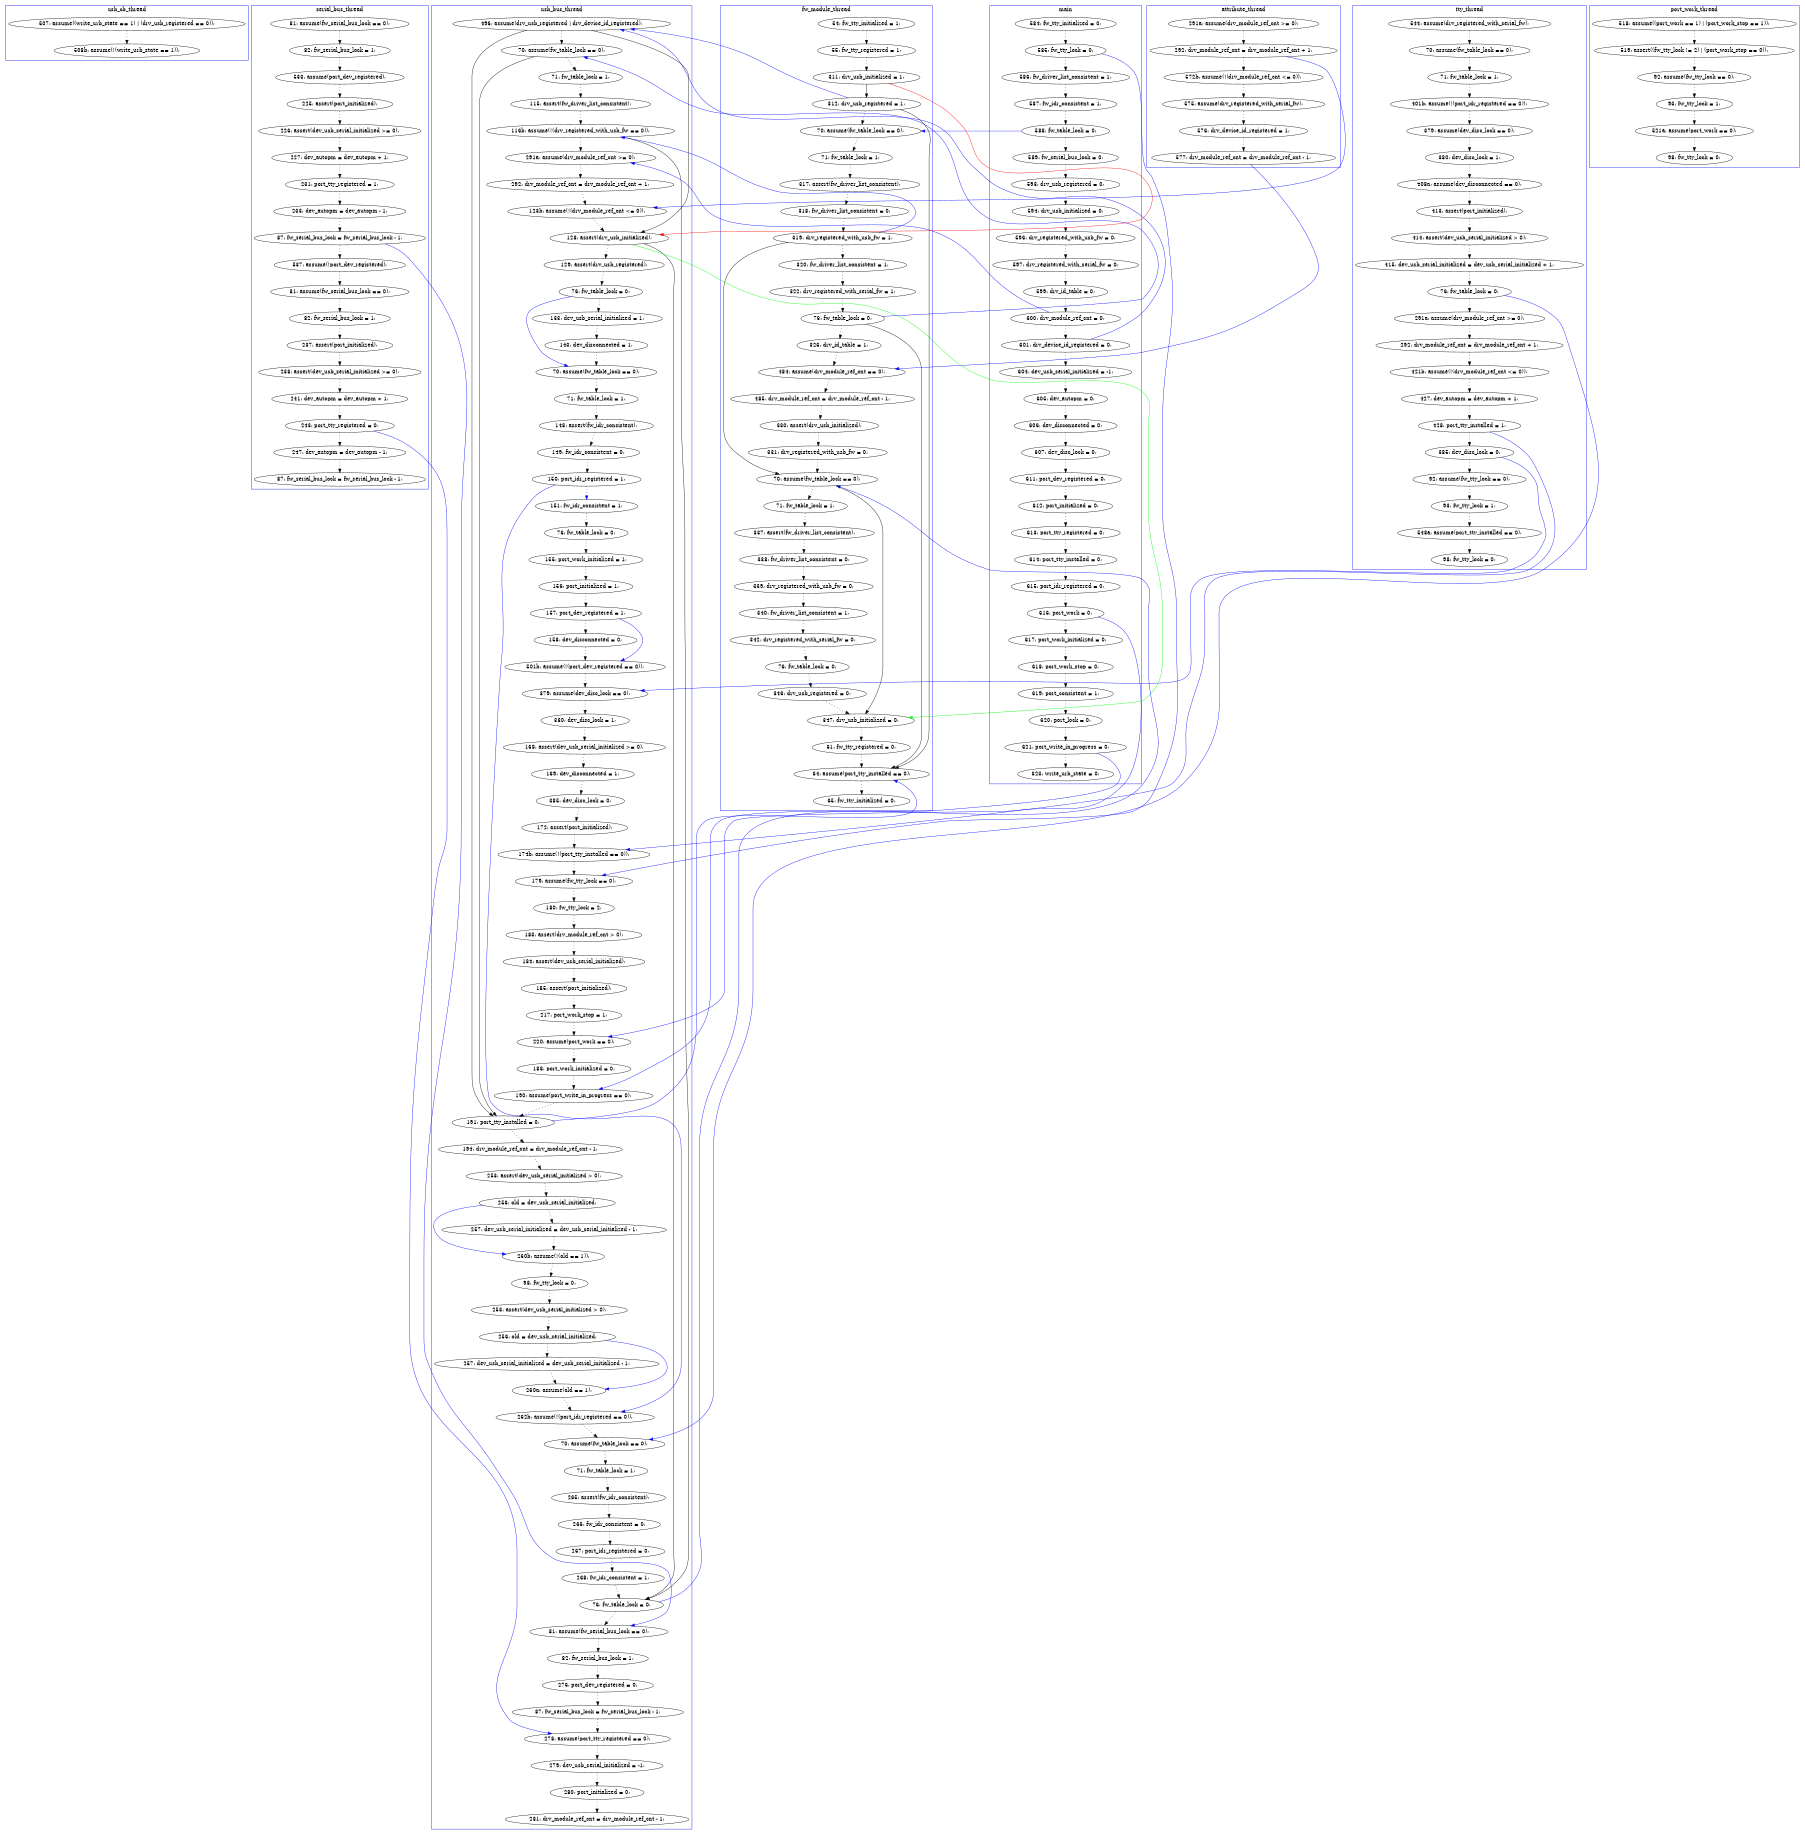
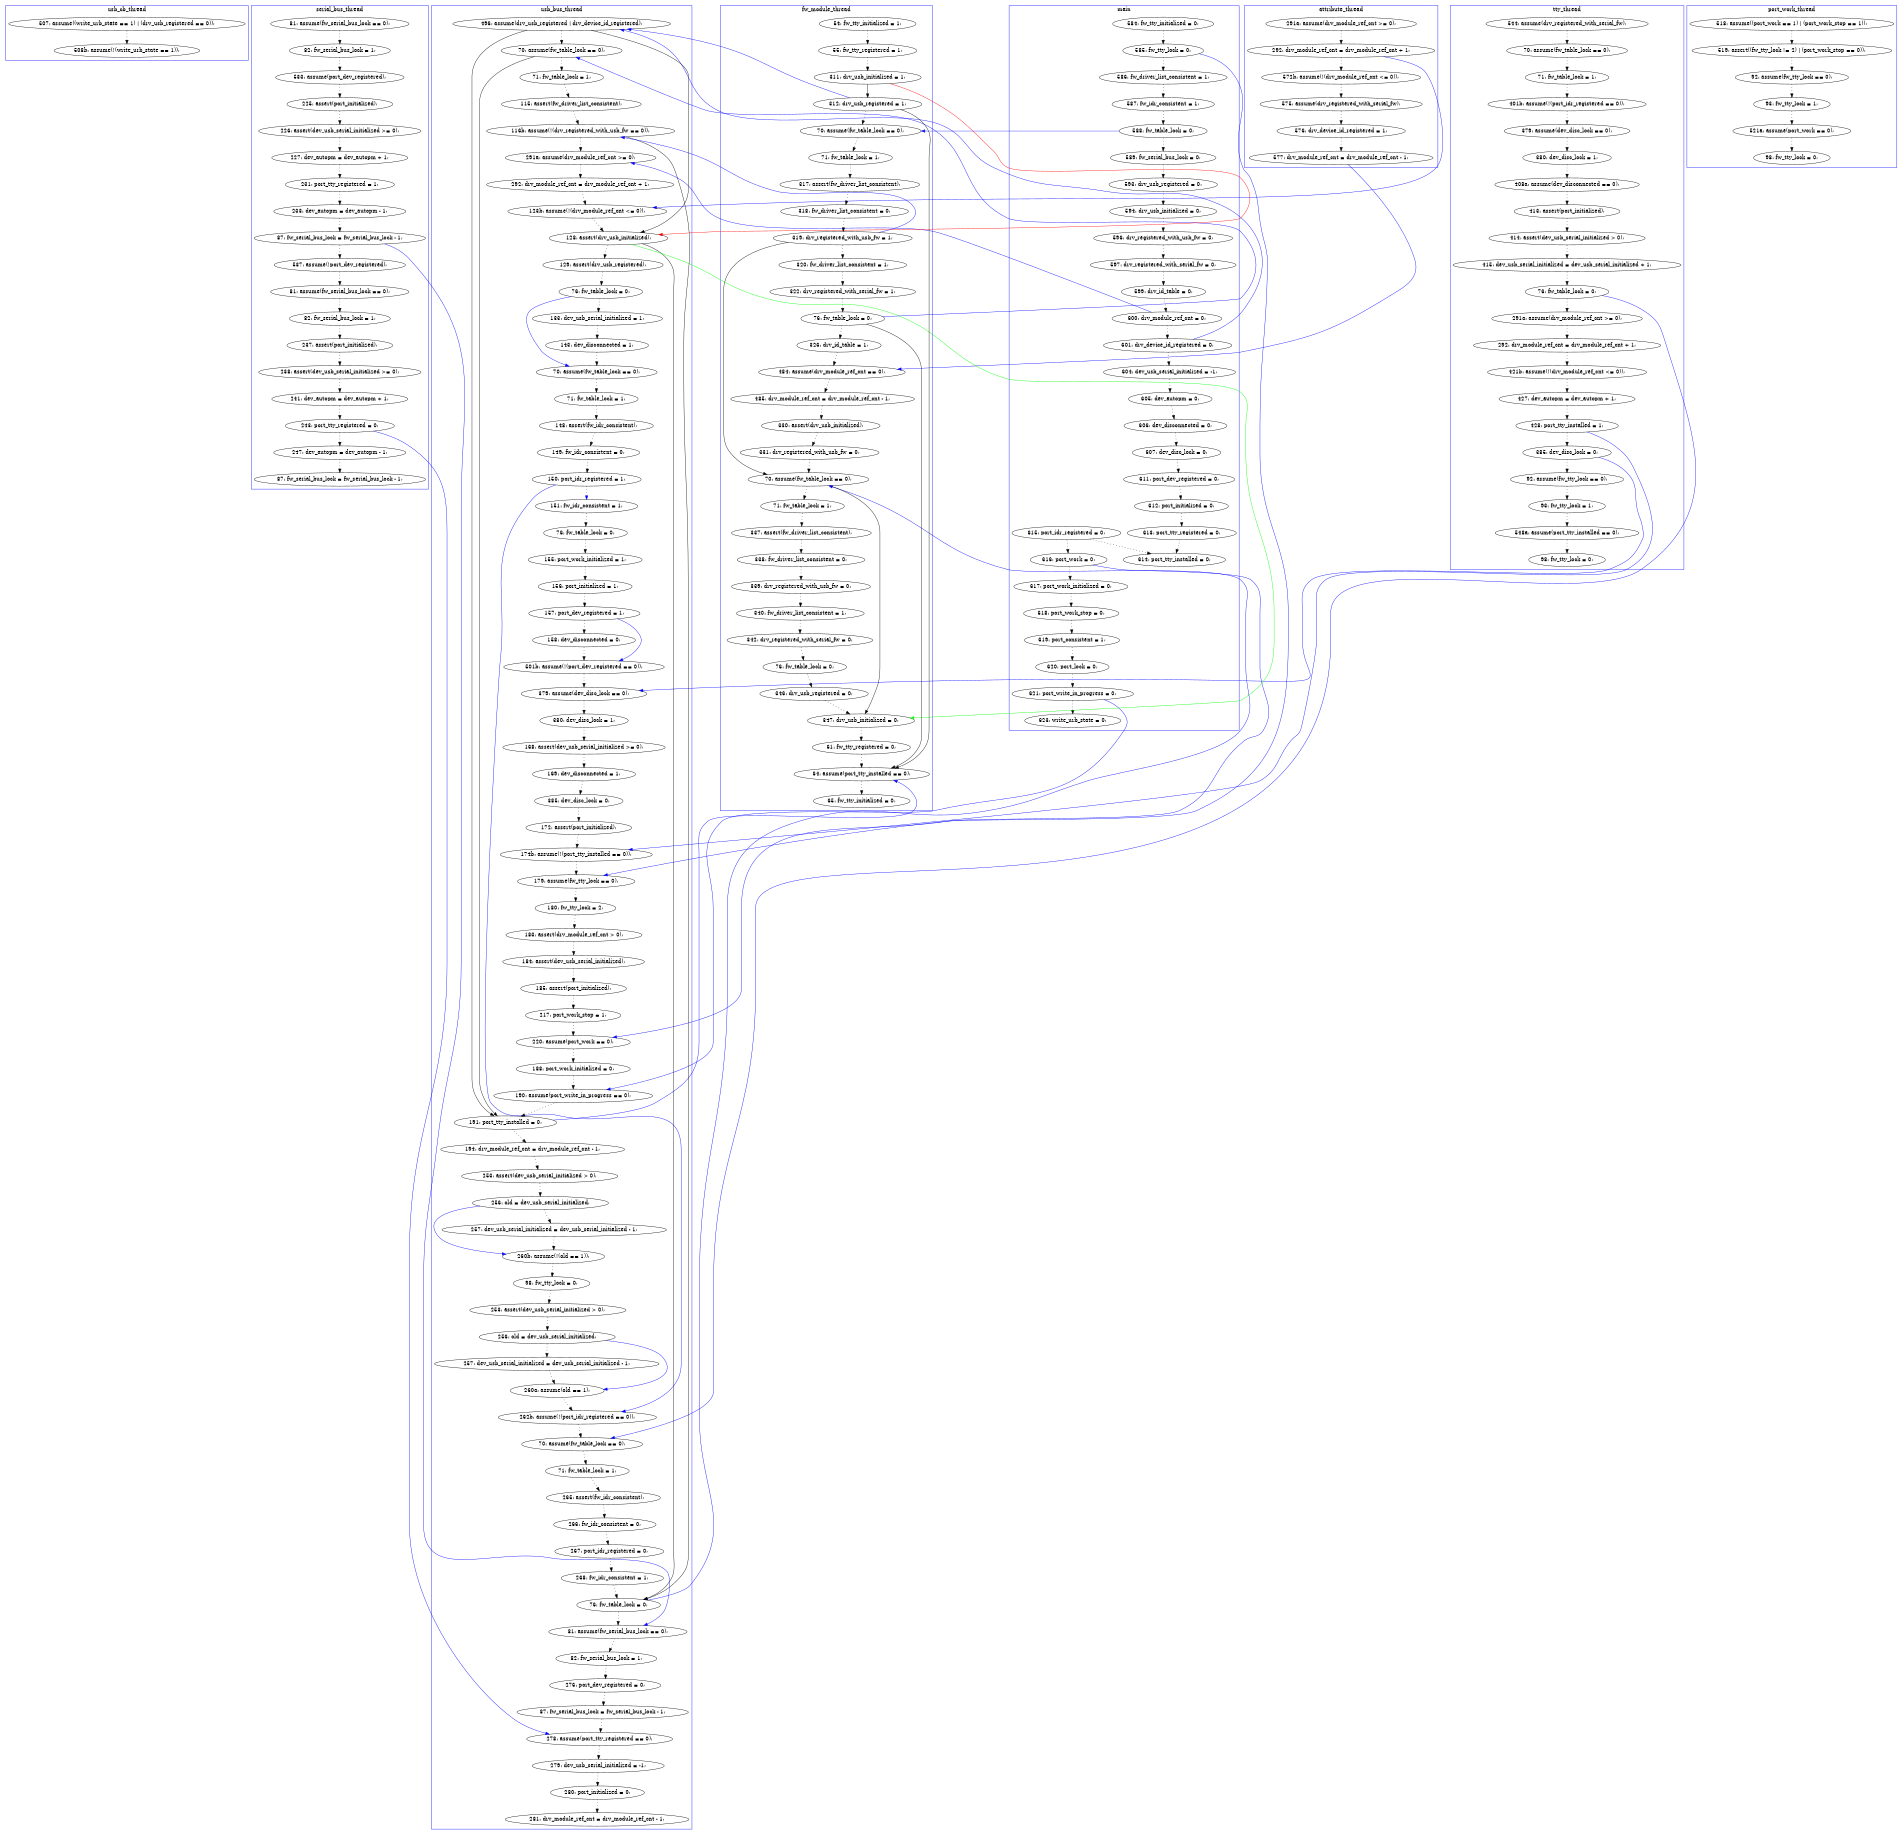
edge "614: port_tty_installed = 0;" -> "615: port_idr_registered = 0;": reversed
